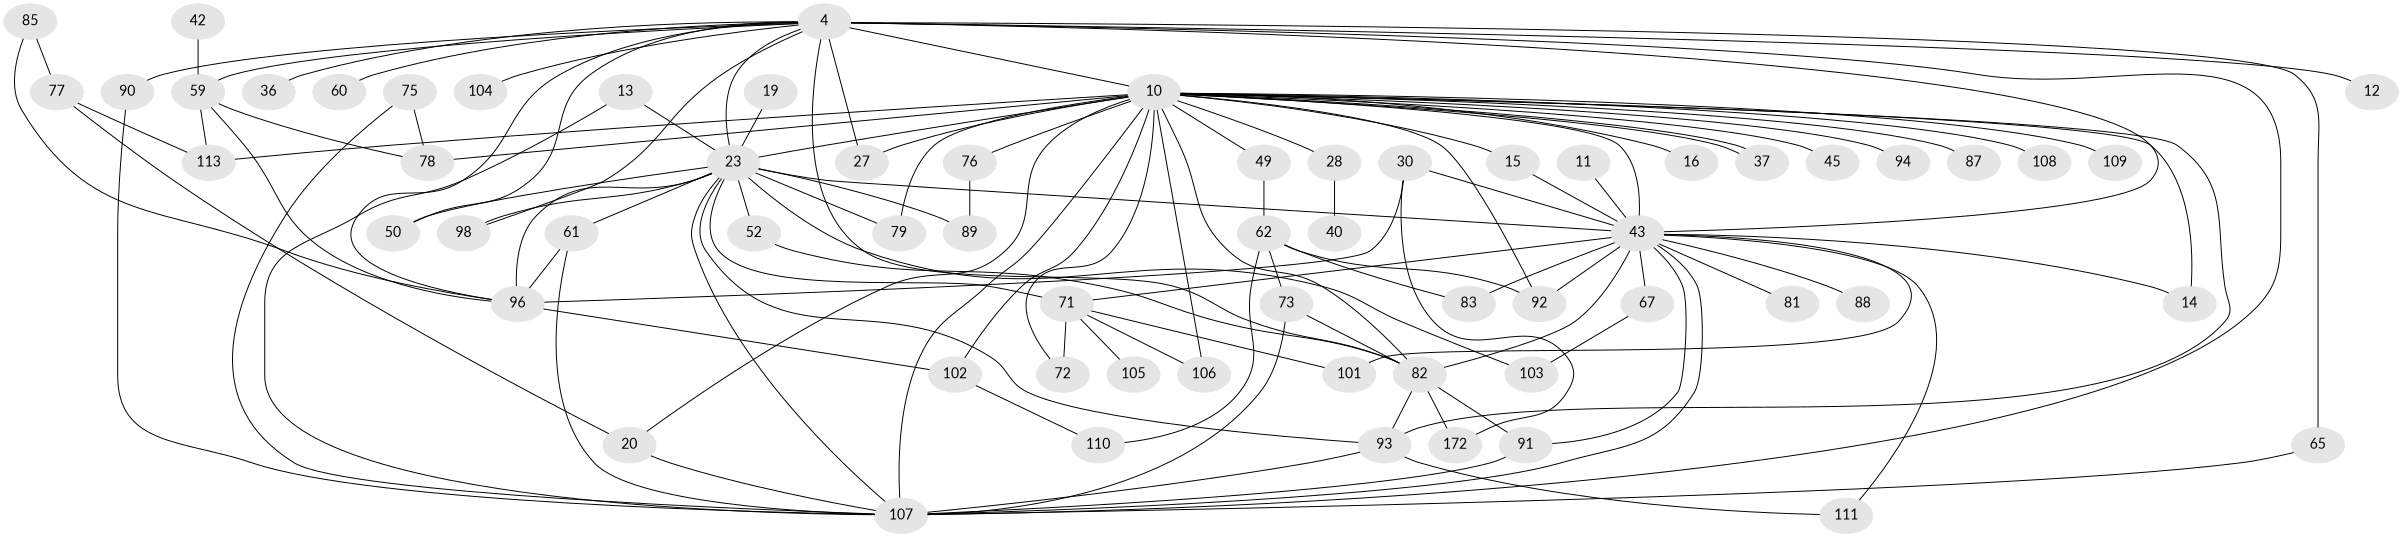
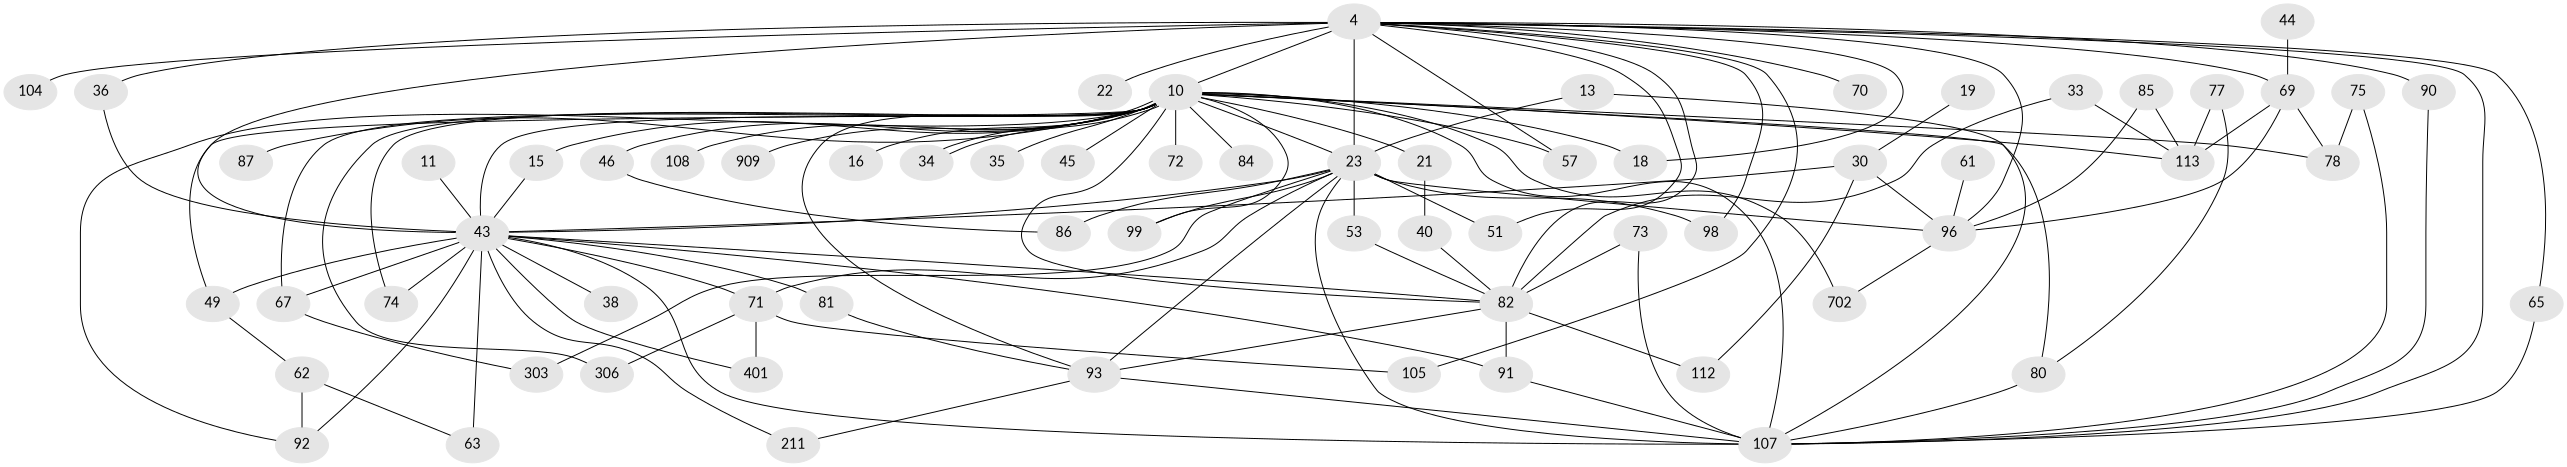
node "42": label "42" -> "44"
edge "85" -- "77": now "85" -- "113"
node "59": label "59" -> "69"
node "60": label "60" -> "70"
node "33": added
node "12": label "12" -> "22"
edge "10" -- "67": added
edge "19" -- "23": now "19" -- "30"
edge "4" -- "105": added
node "27": label "27" -> "57"
node "76": label "76" -> "46"
node "35": added
node "28": label "28" -> "21"
node "18": added
node "37": label "37" -> "34"
node "94": label "94" -> "84"
node "109": label "109" -> "909"
edge "23" -- "61": removed
edge "36" -- "43": added
node "50": label "50" -> "51"
node "52": label "52" -> "53"
node "79": label "79" -> "99"
node "89": label "89" -> "86"
edge "43" -- "49": added
edge "62" -- "73": removed
edge "40" -- "82": added
node "83": label "83" -> "63"
node "88": label "88" -> "38"
node "14": label "14" -> "74"
edge "71" -- "72": removed
edge "81" -- "93": added
node "102": label "102" -> "702"
node "106": label "106" -> "306"
node "101": label "101" -> "401"
node "103": label "103" -> "303"
node "20": label "20" -> "80"
node "110": removed
node "172": label "172" -> "112"
edge "61" -- "107": removed
node "111": label "111" -> "211"
